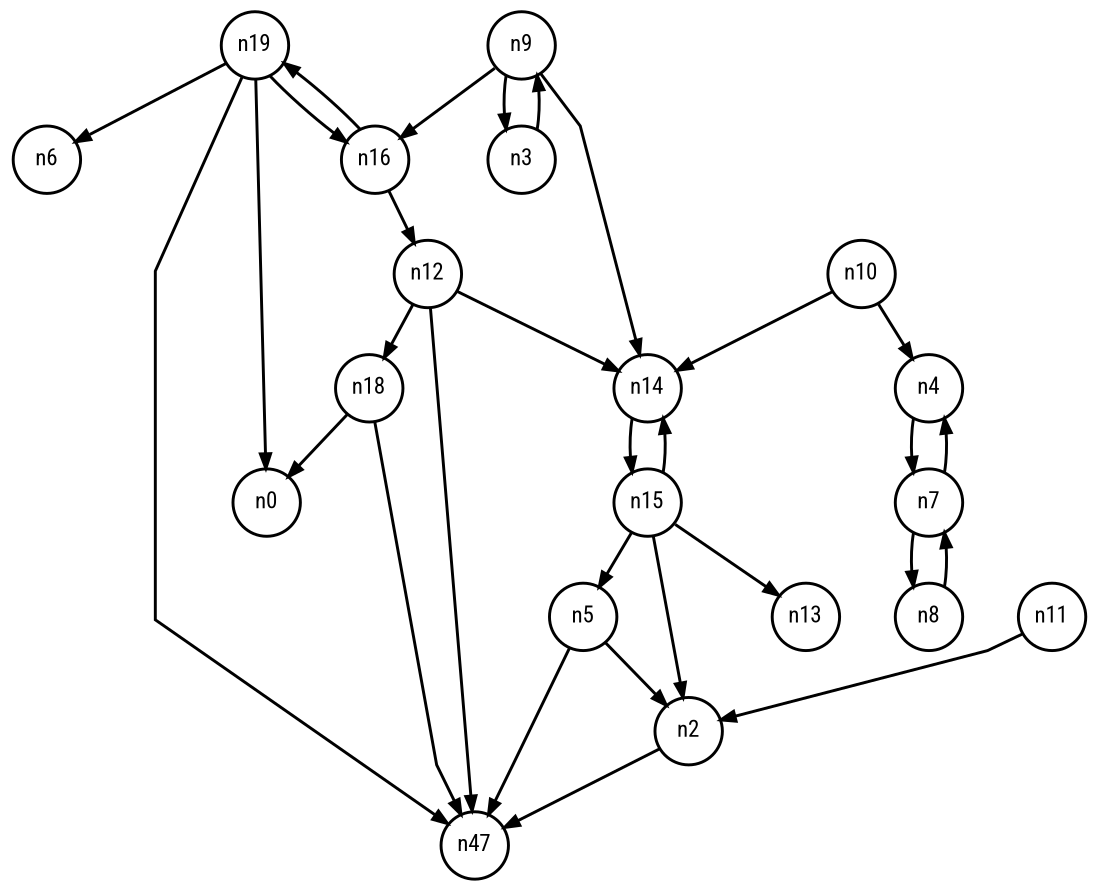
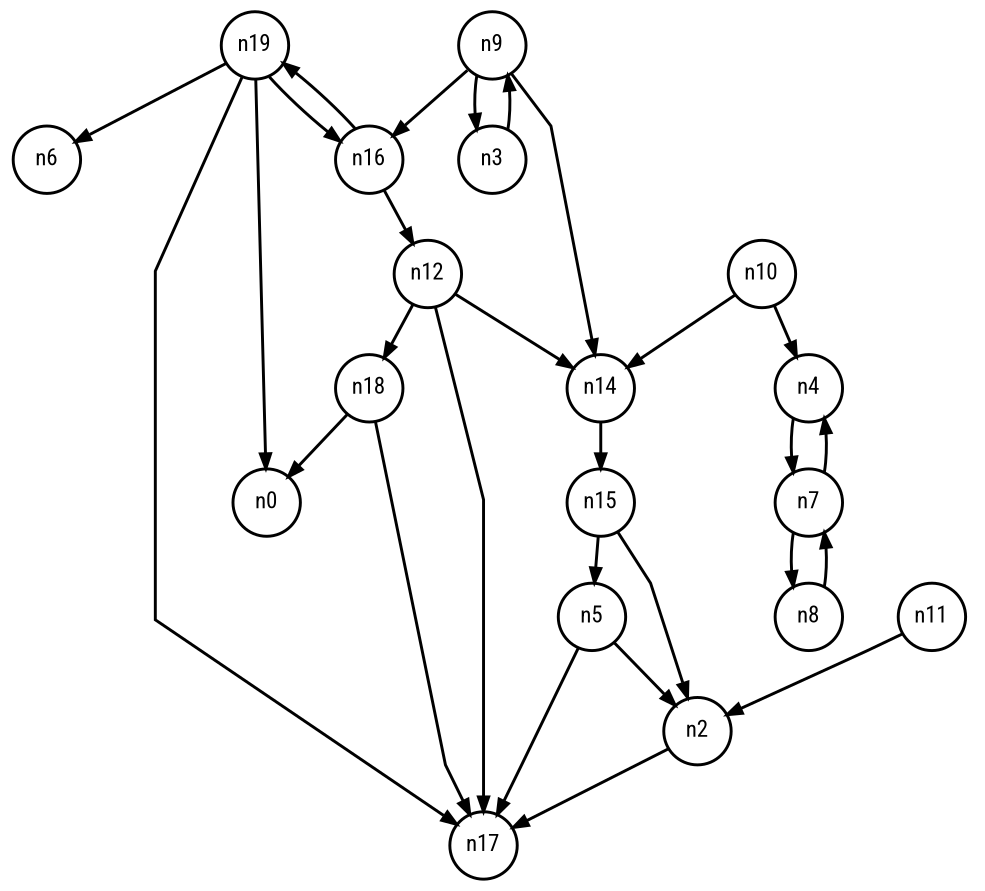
edge "n15" -> "n14": removed
node "n13": removed
node "n47": label "n47" -> "n17"
